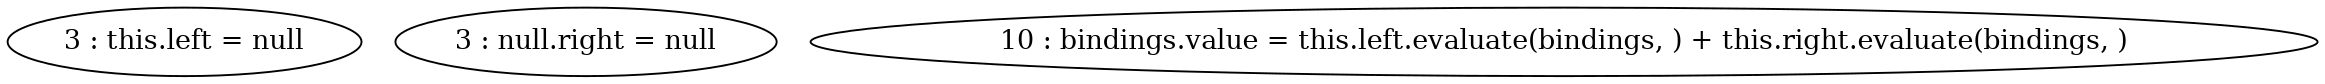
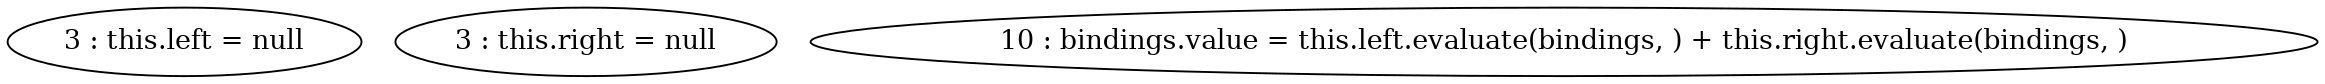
node "3 : null.right = null": label "3 : null.right = null" -> "3 : this.right = null"
